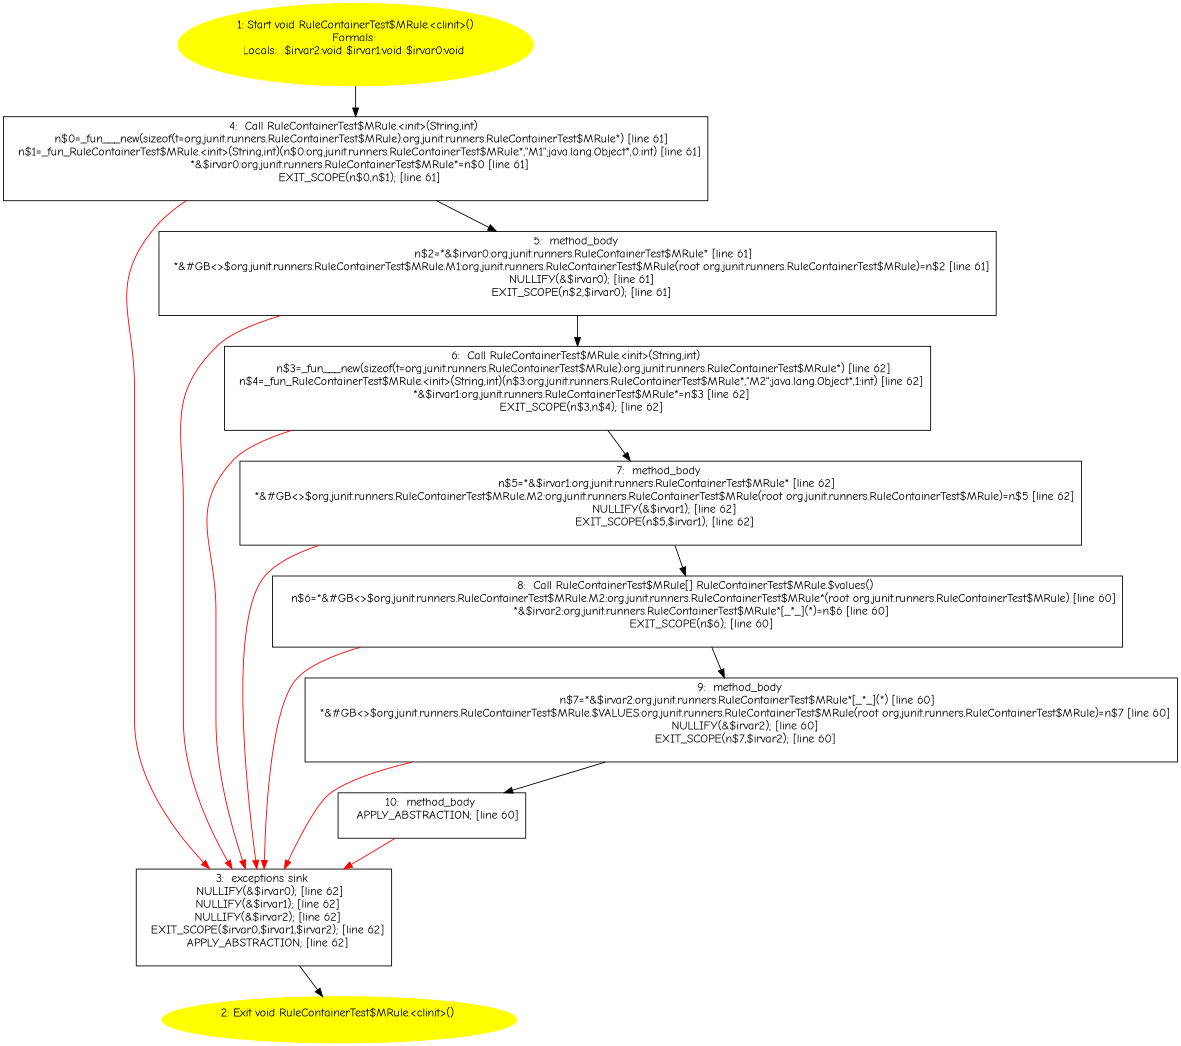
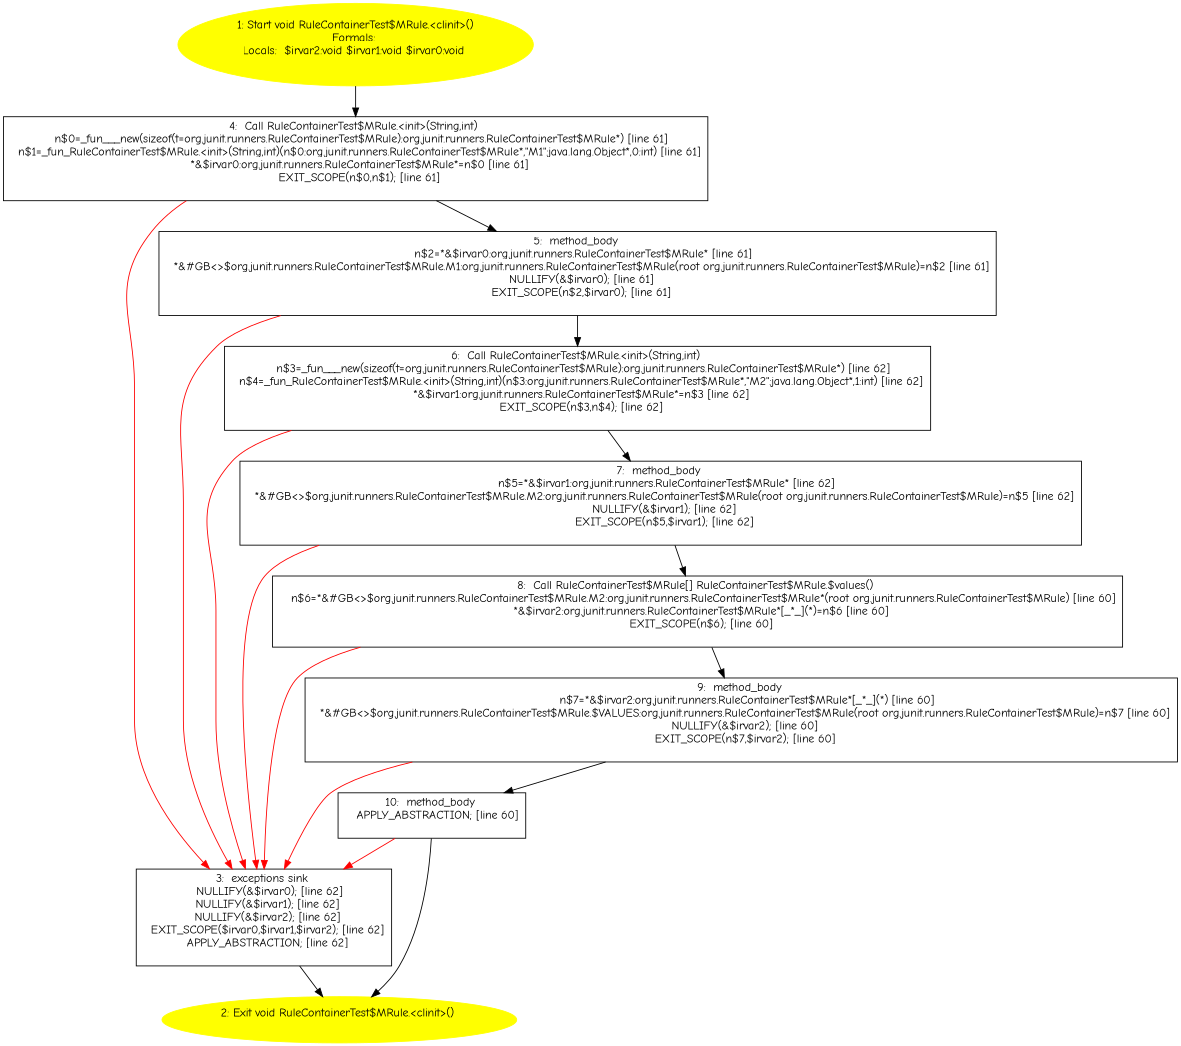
edge "10:  method_body APPLY_ABSTRACTION; [line 60]" -> "2: Exit void RuleContainerTest$MRule.<clinit>()": added
